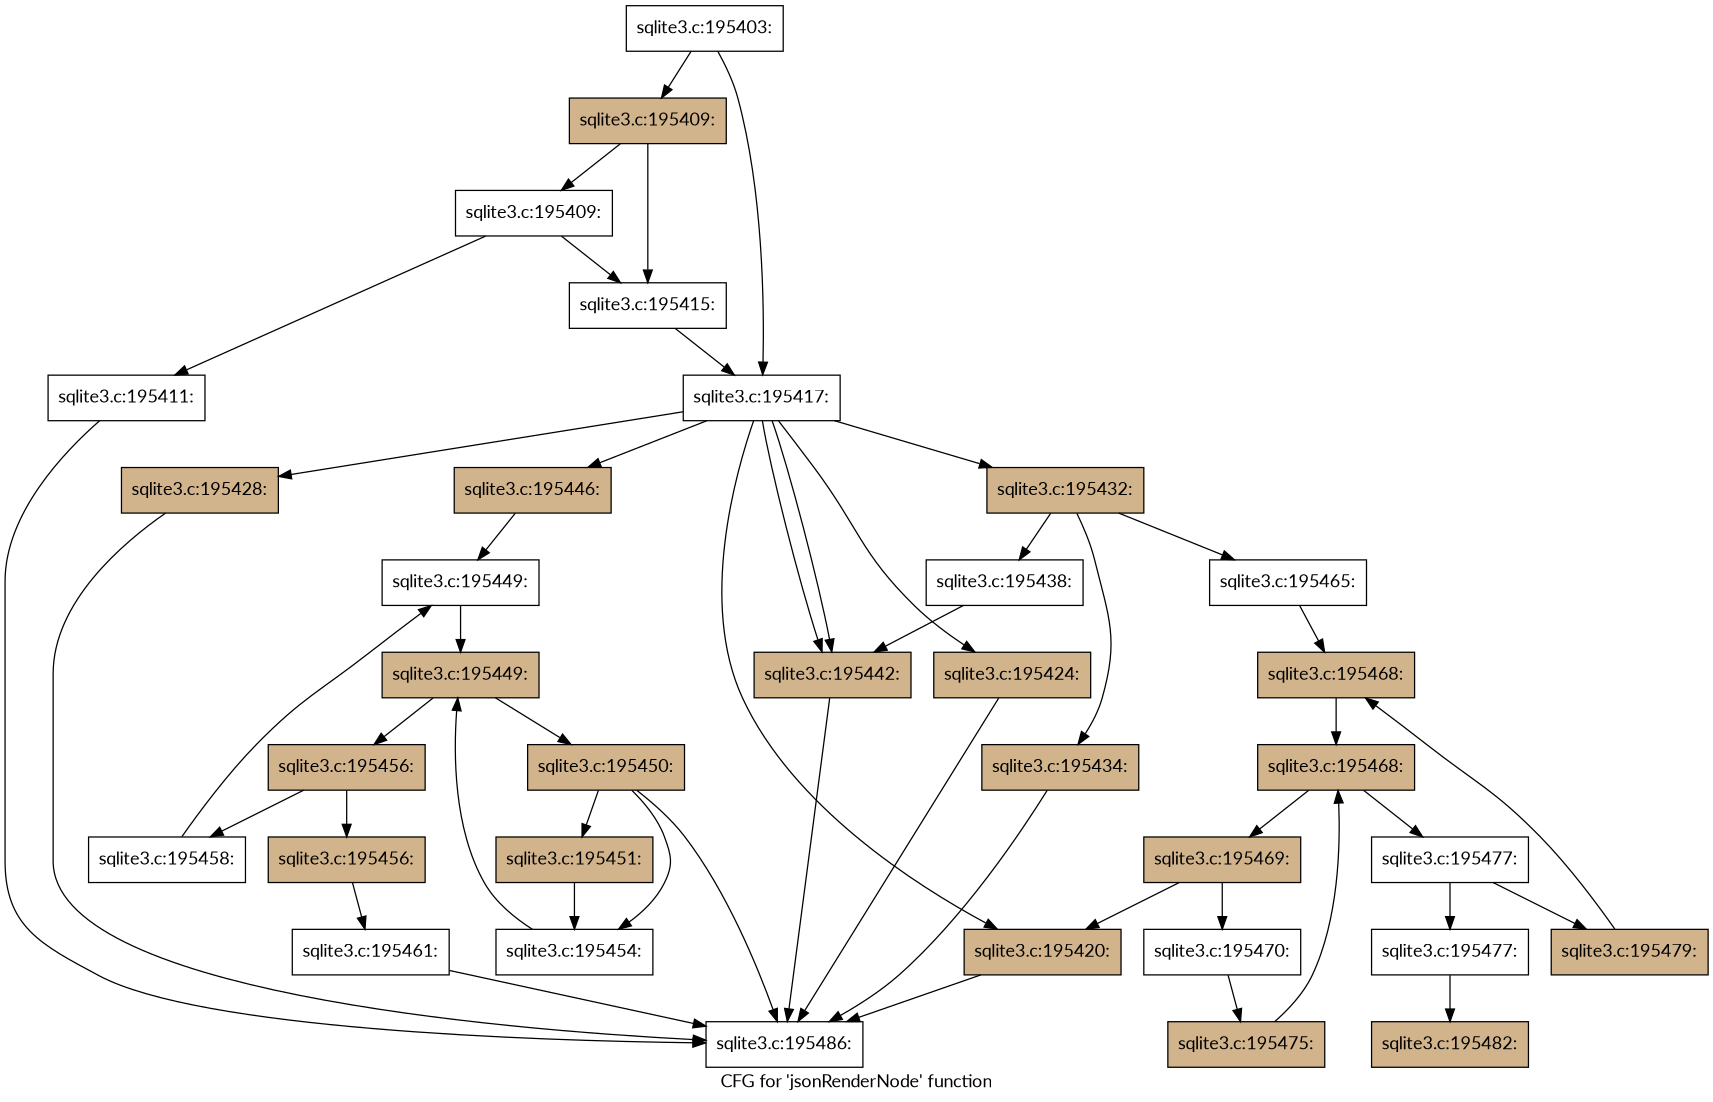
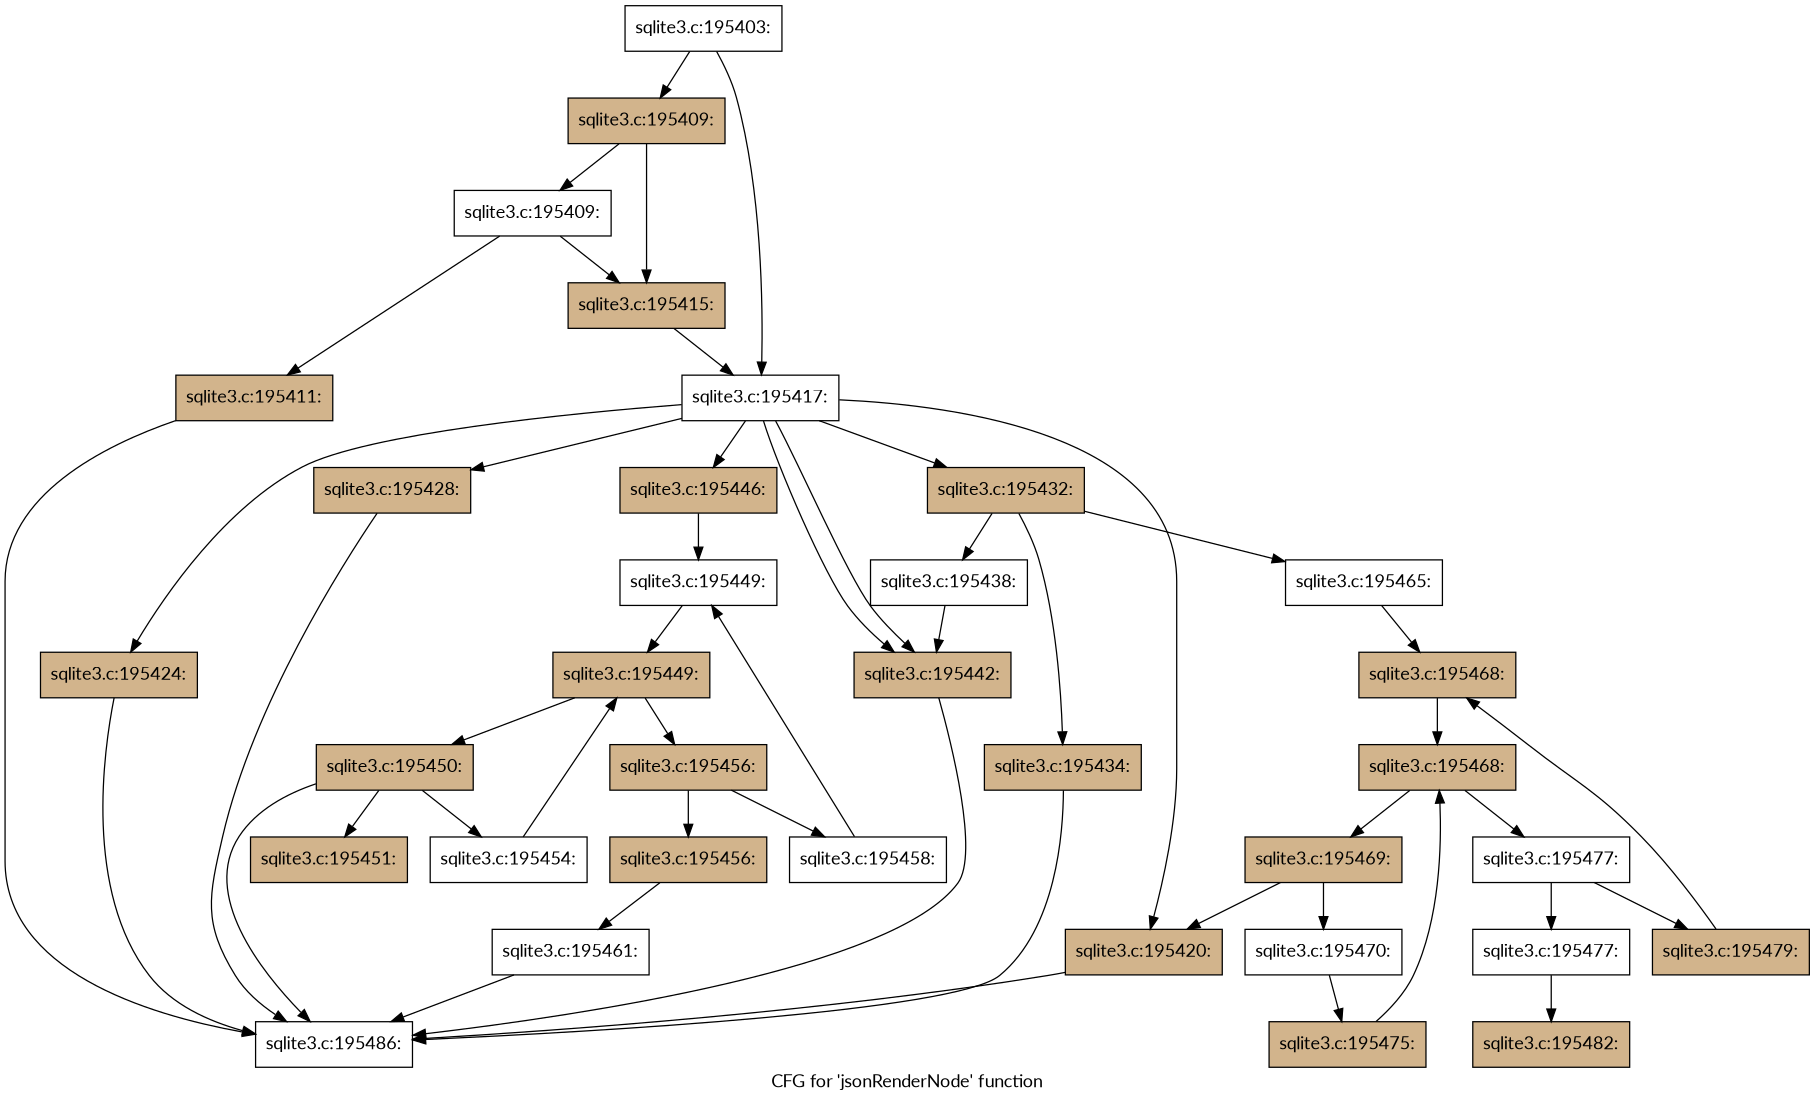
node "sqlite3.c:195415:": fillcolor white -> tan
node "sqlite3.c:195411:": fillcolor white -> tan
edge "sqlite3.c:195451:" -> "sqlite3.c:195454:": removed
